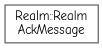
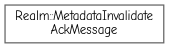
node "Realm::Realm AckMessage": label "Realm::Realm AckMessage" -> "Realm::MetadataInvalidate AckMessage"
